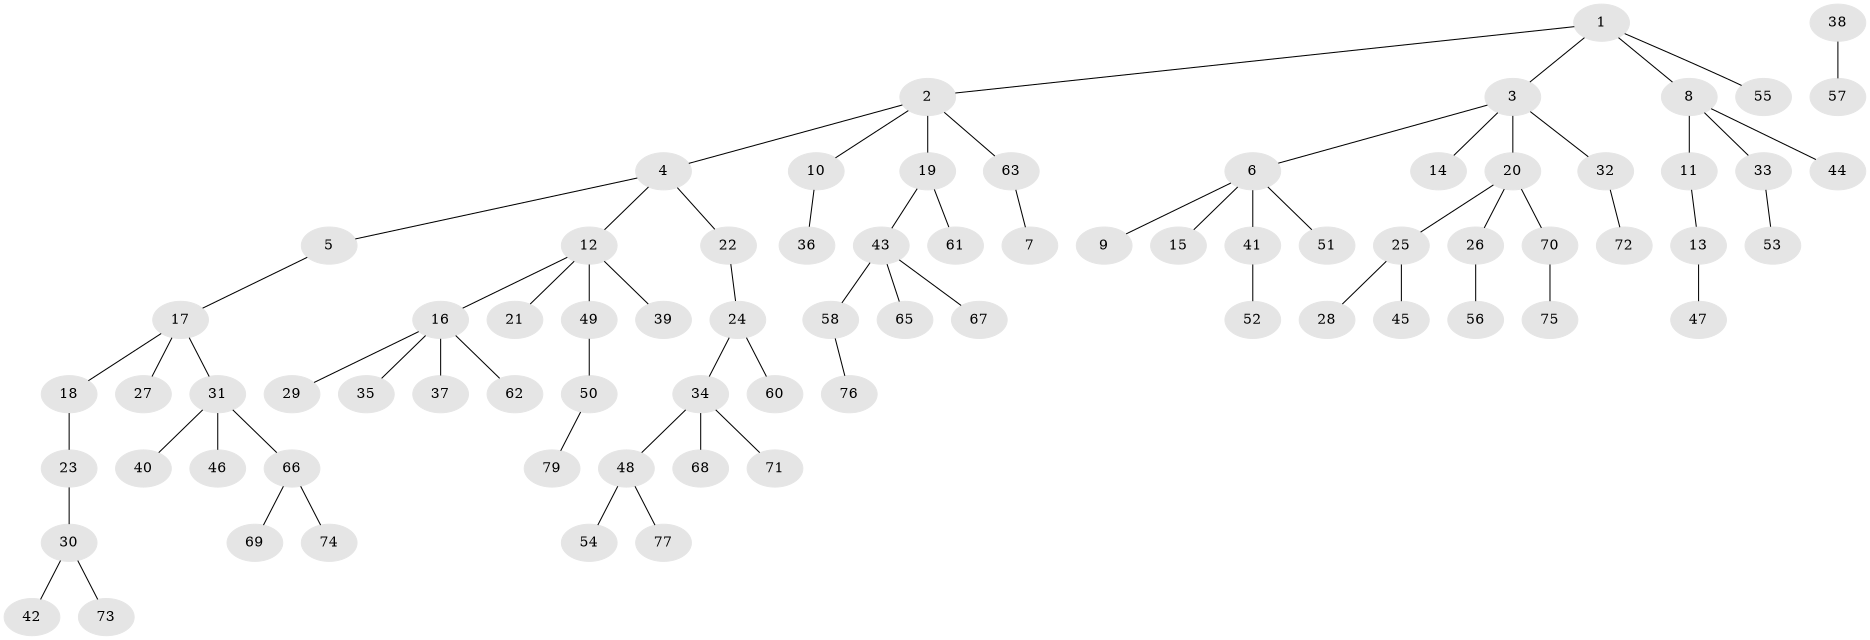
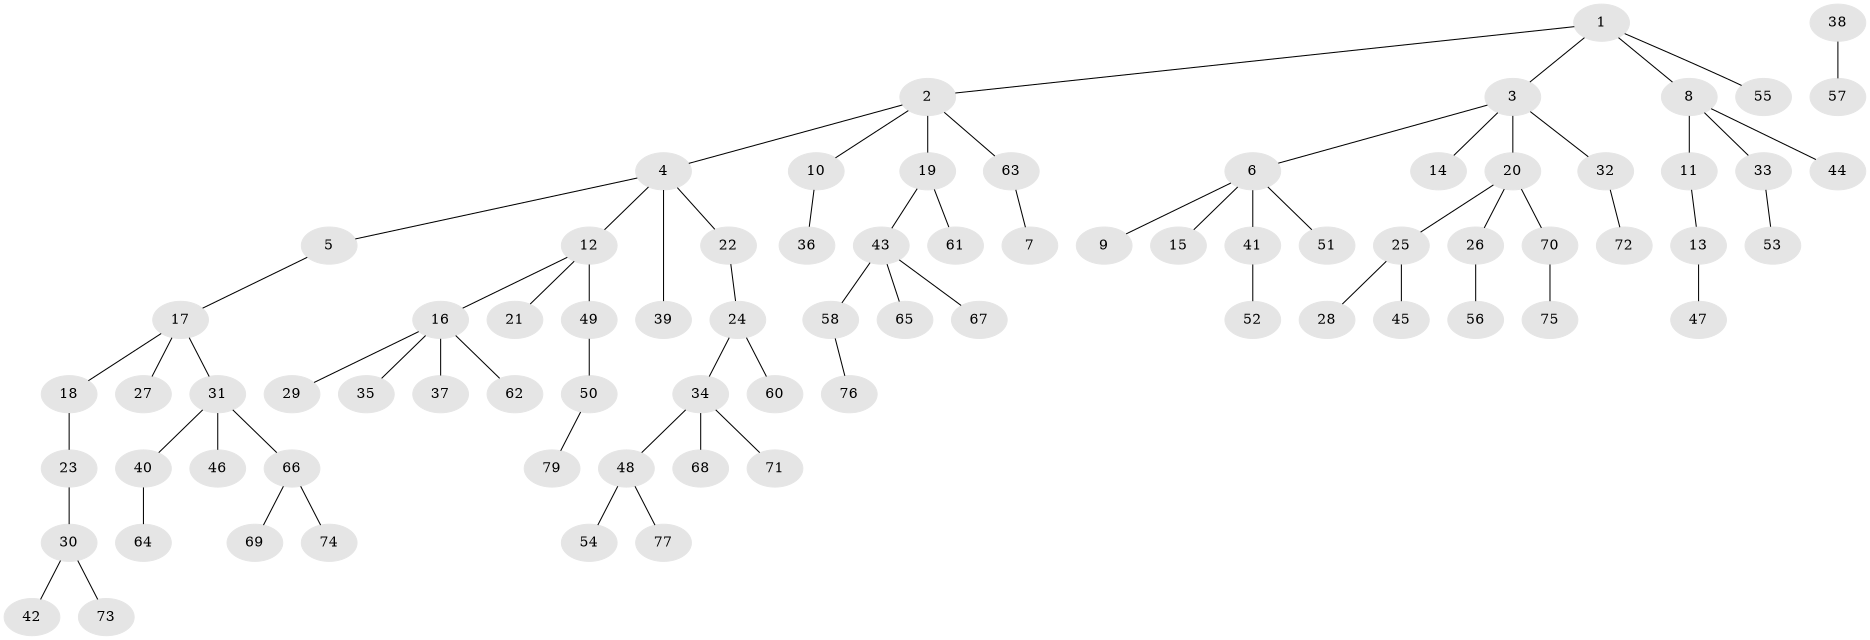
edge "12" -- "39": now "4" -- "39"
node "64": added
